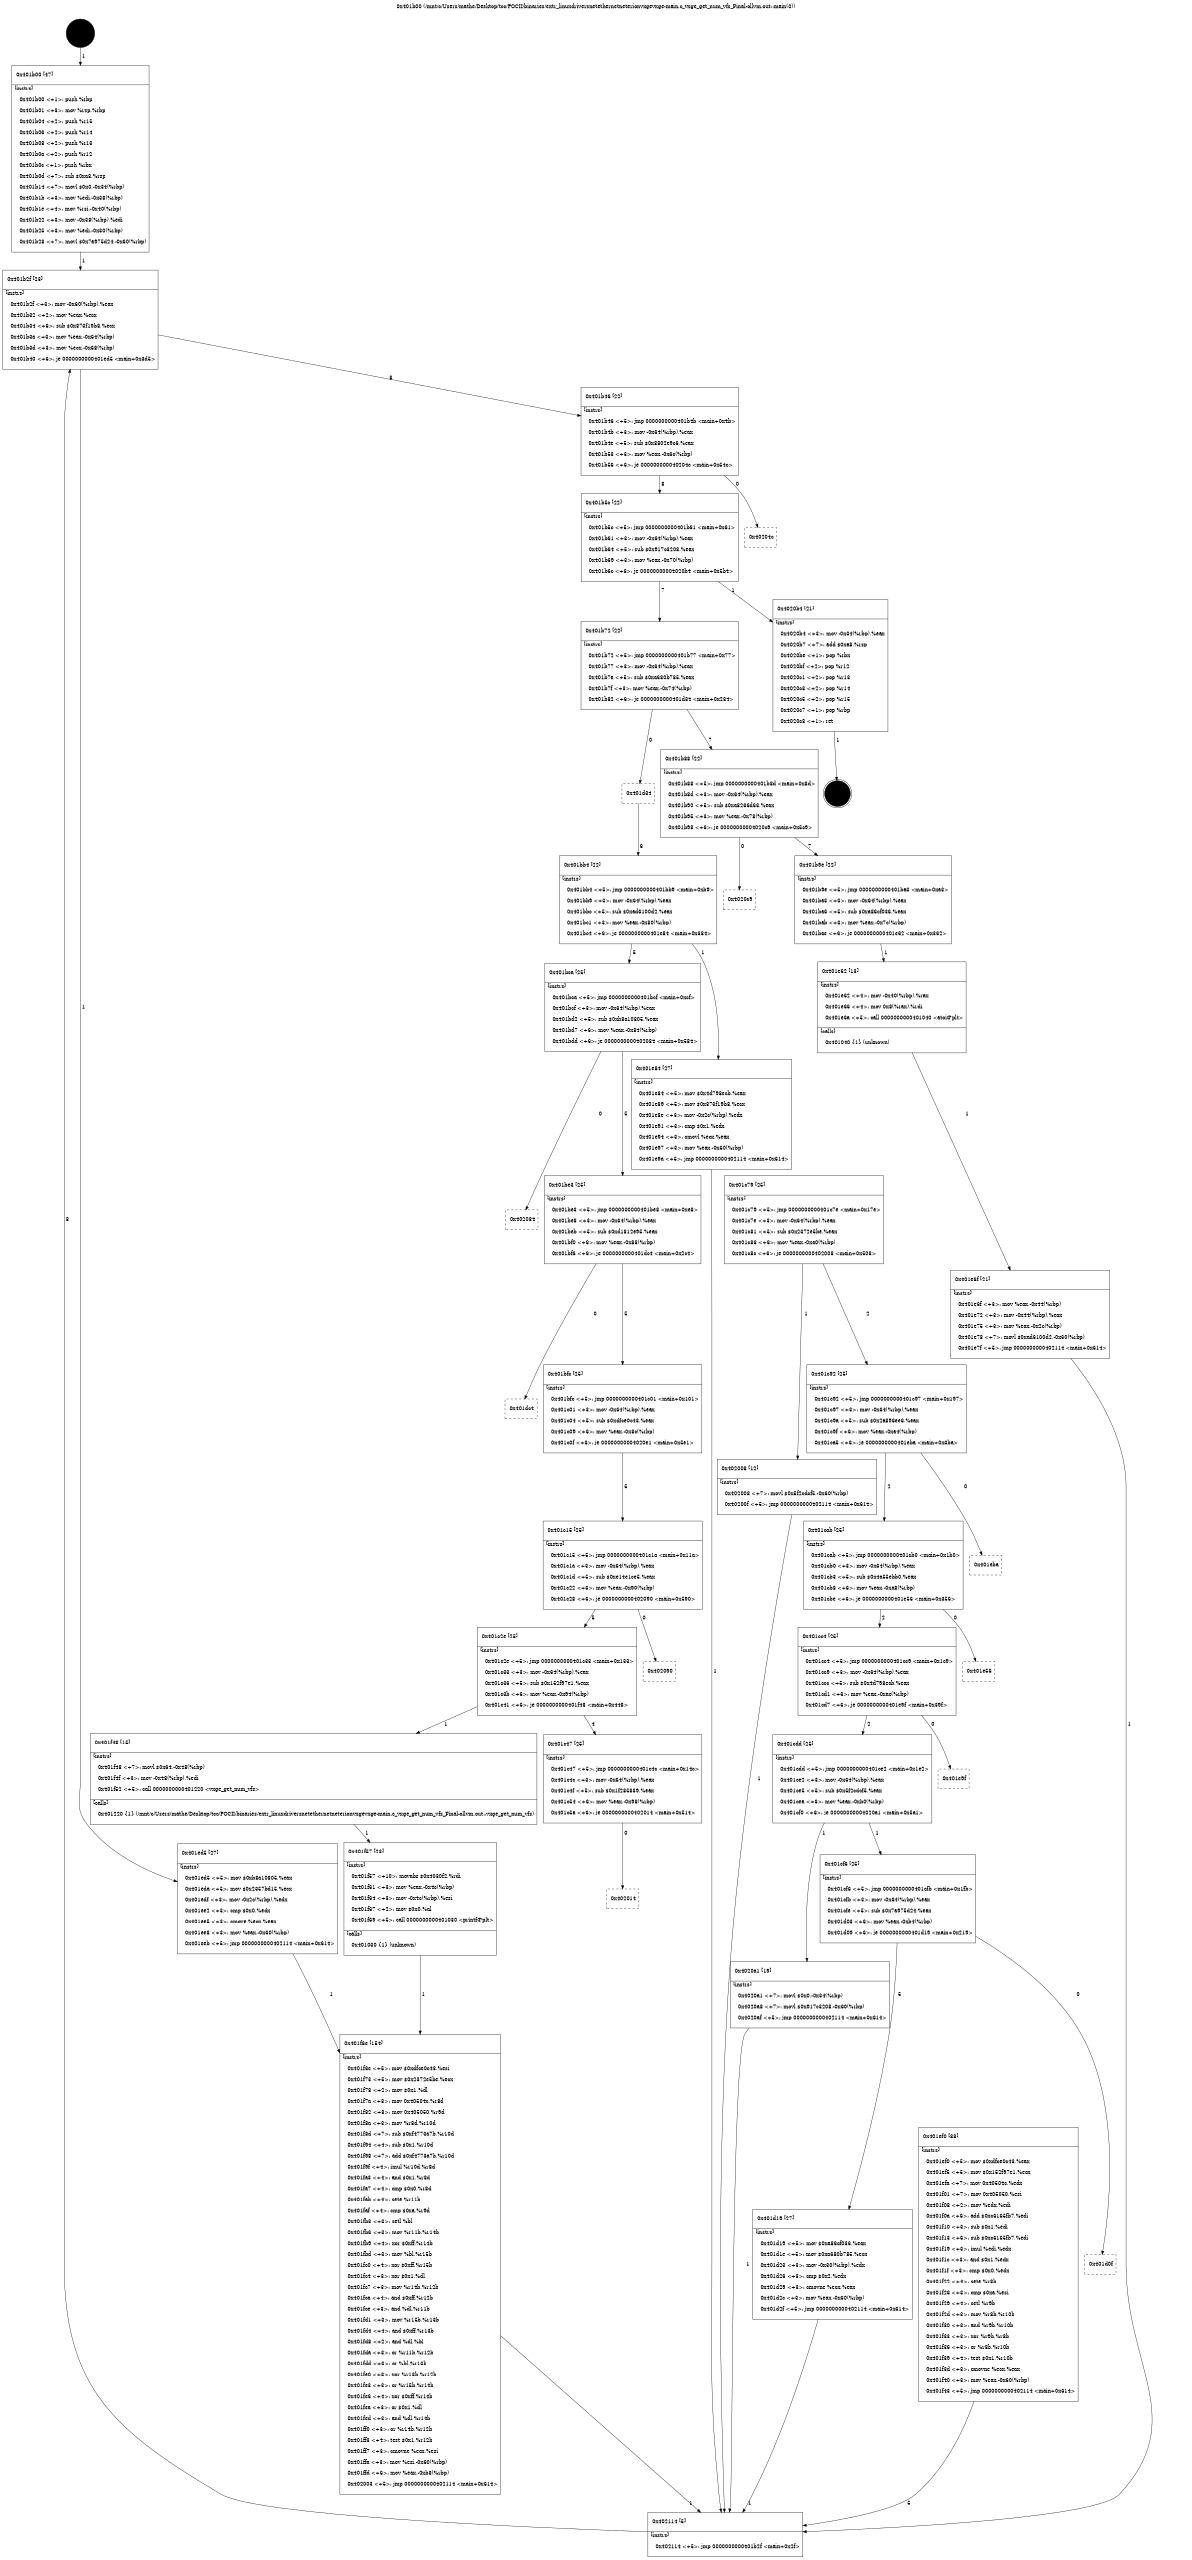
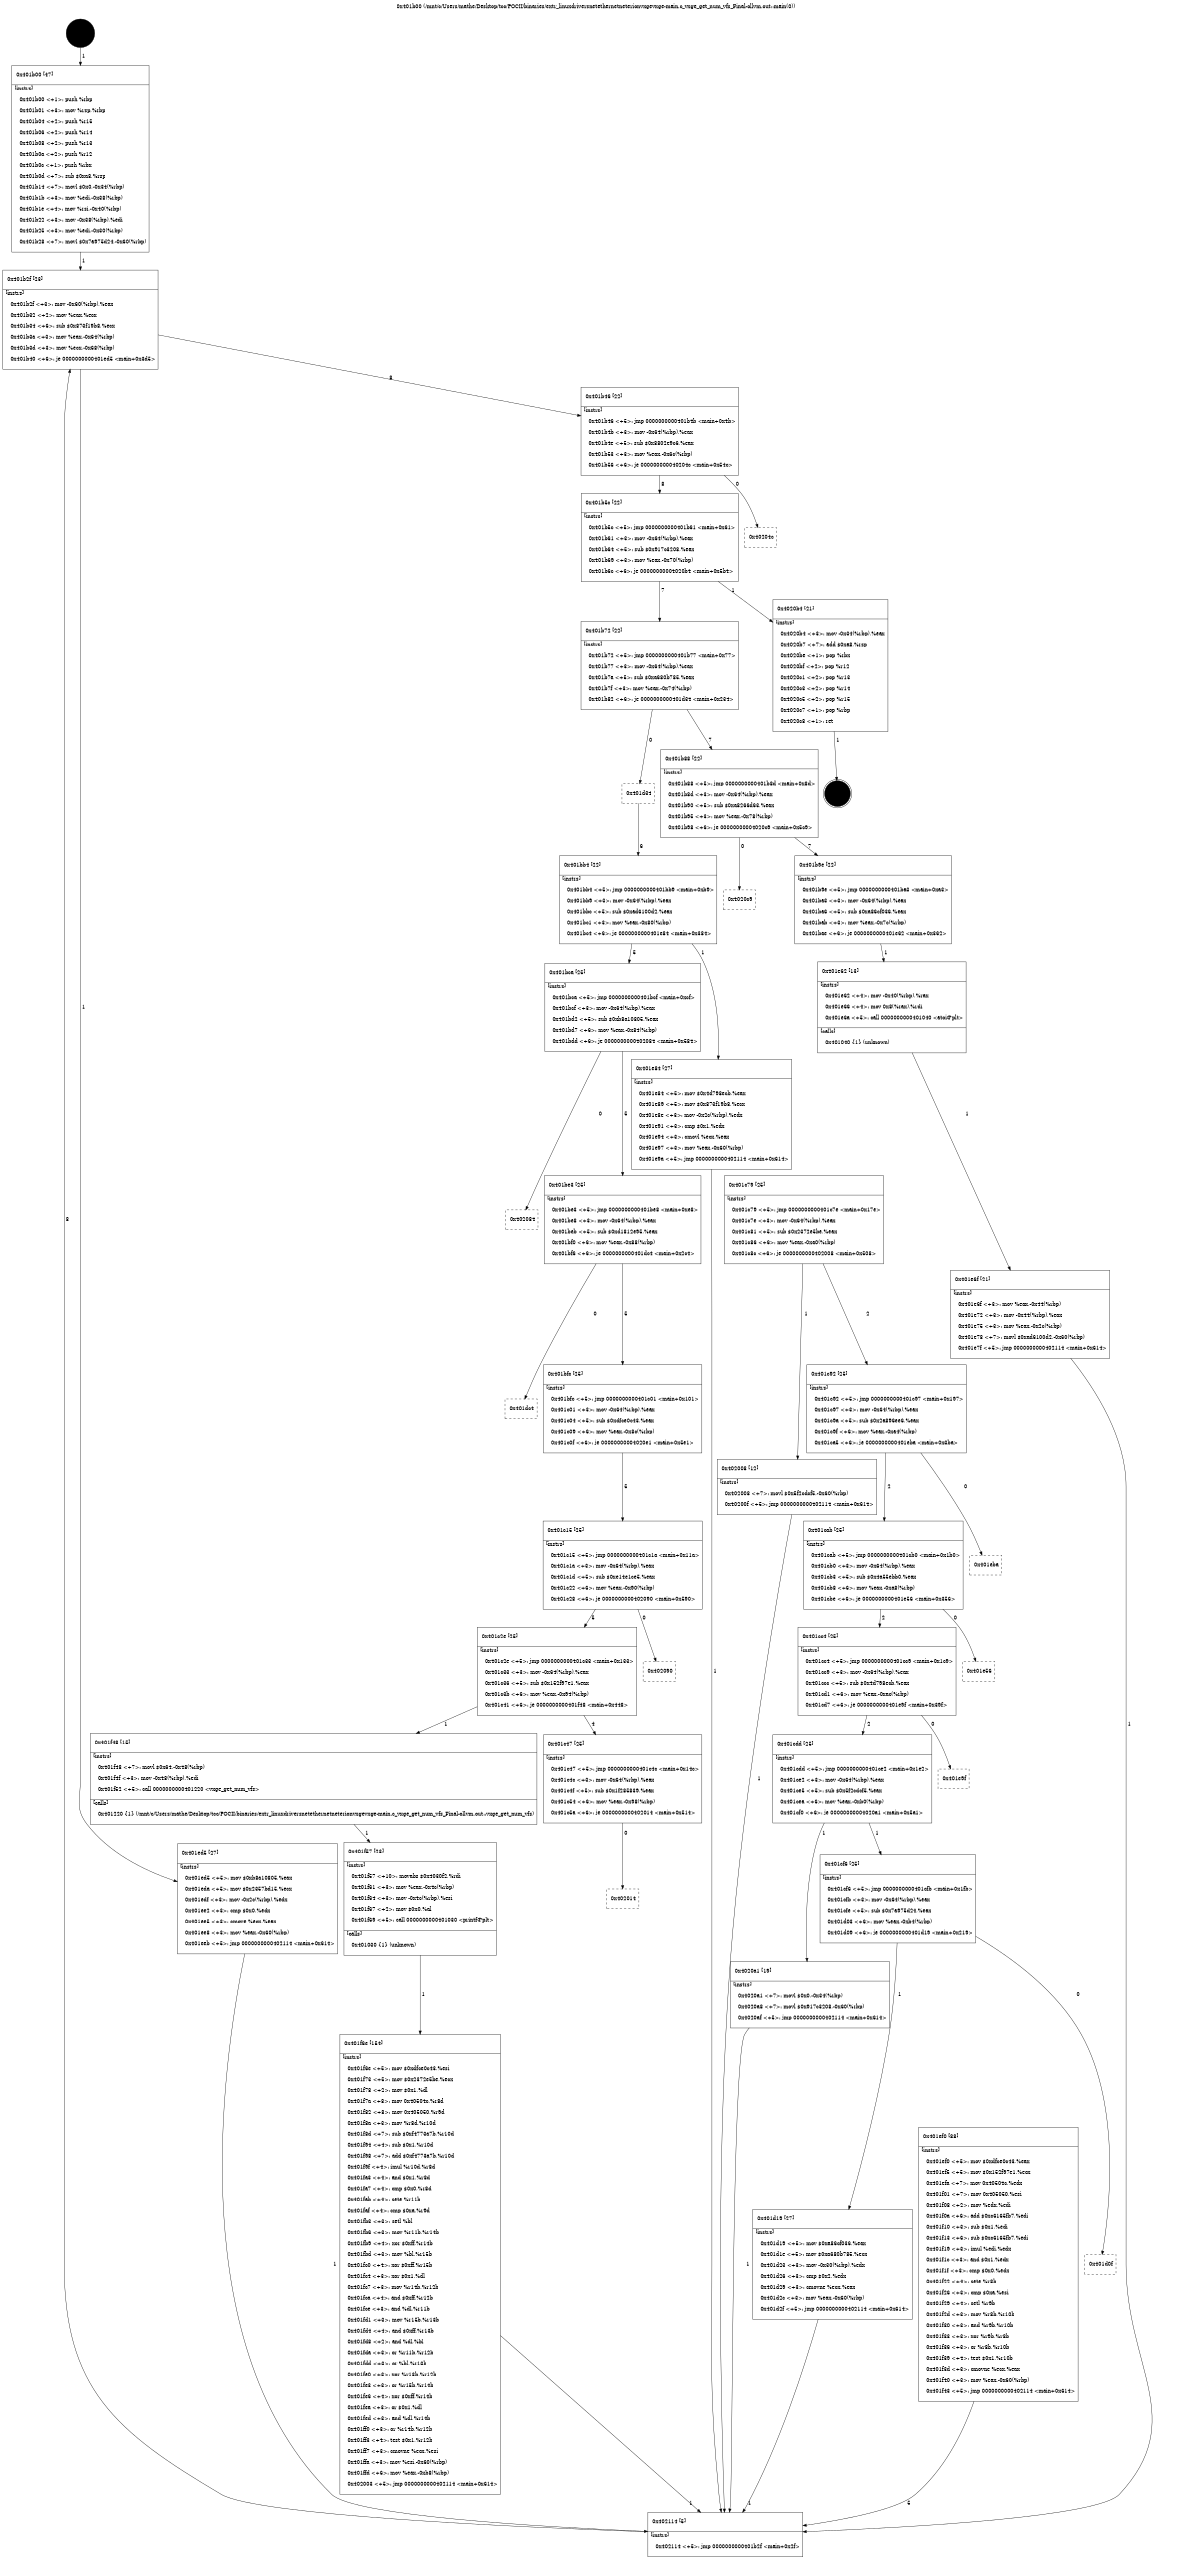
edge "0x401cf6 [25]" -> "0x401d19 [27]": label " 5" -> " 1"
edge "0x401ed5 [27]" -> "0x401f6e [154]": now "0x401ed5 [27]" -> "0x402114 [5]"
